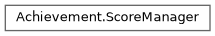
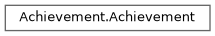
node "Achievement.ScoreManager": label "Achievement.ScoreManager" -> "Achievement.Achievement"
